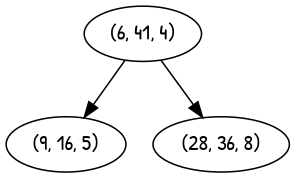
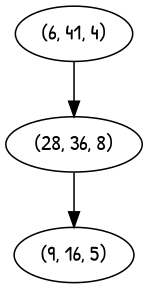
edge "(6, 41, 4)" -> "(9, 16, 5)": now "(28, 36, 8)" -> "(9, 16, 5)"
